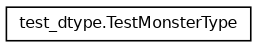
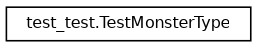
node "test_dtype.TestMonsterType": label "test_dtype.TestMonsterType" -> "test_test.TestMonsterType"
